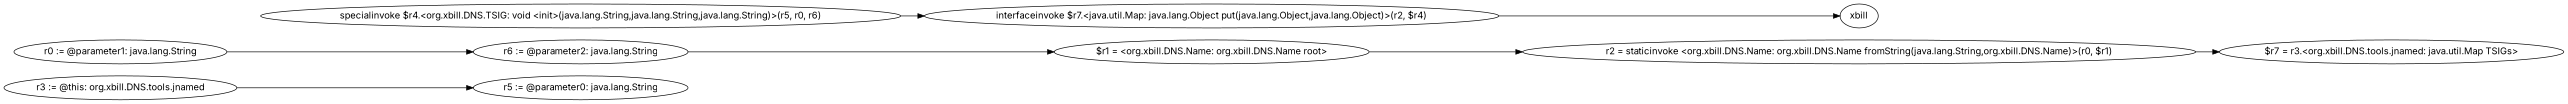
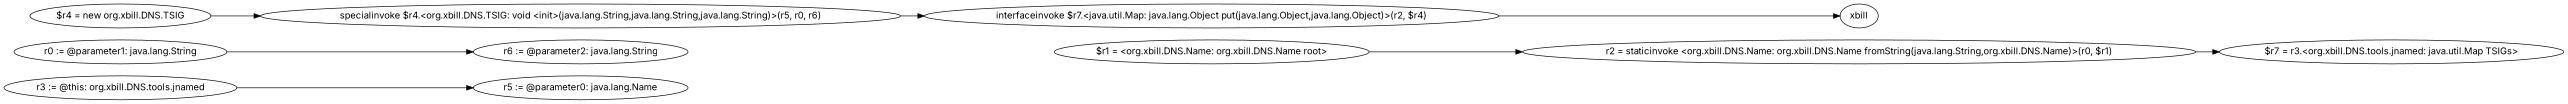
node "$r4 = new org.xbill.DNS.TSIG": added
edge "r6 := @parameter2: java.lang.String" -> "$r1 = <org.xbill.DNS.Name: org.xbill.DNS.Name root>": removed
node "r5 := @parameter0: java.lang.String": label "r5 := @parameter0: java.lang.String" -> "r5 := @parameter0: java.lang.Name"
